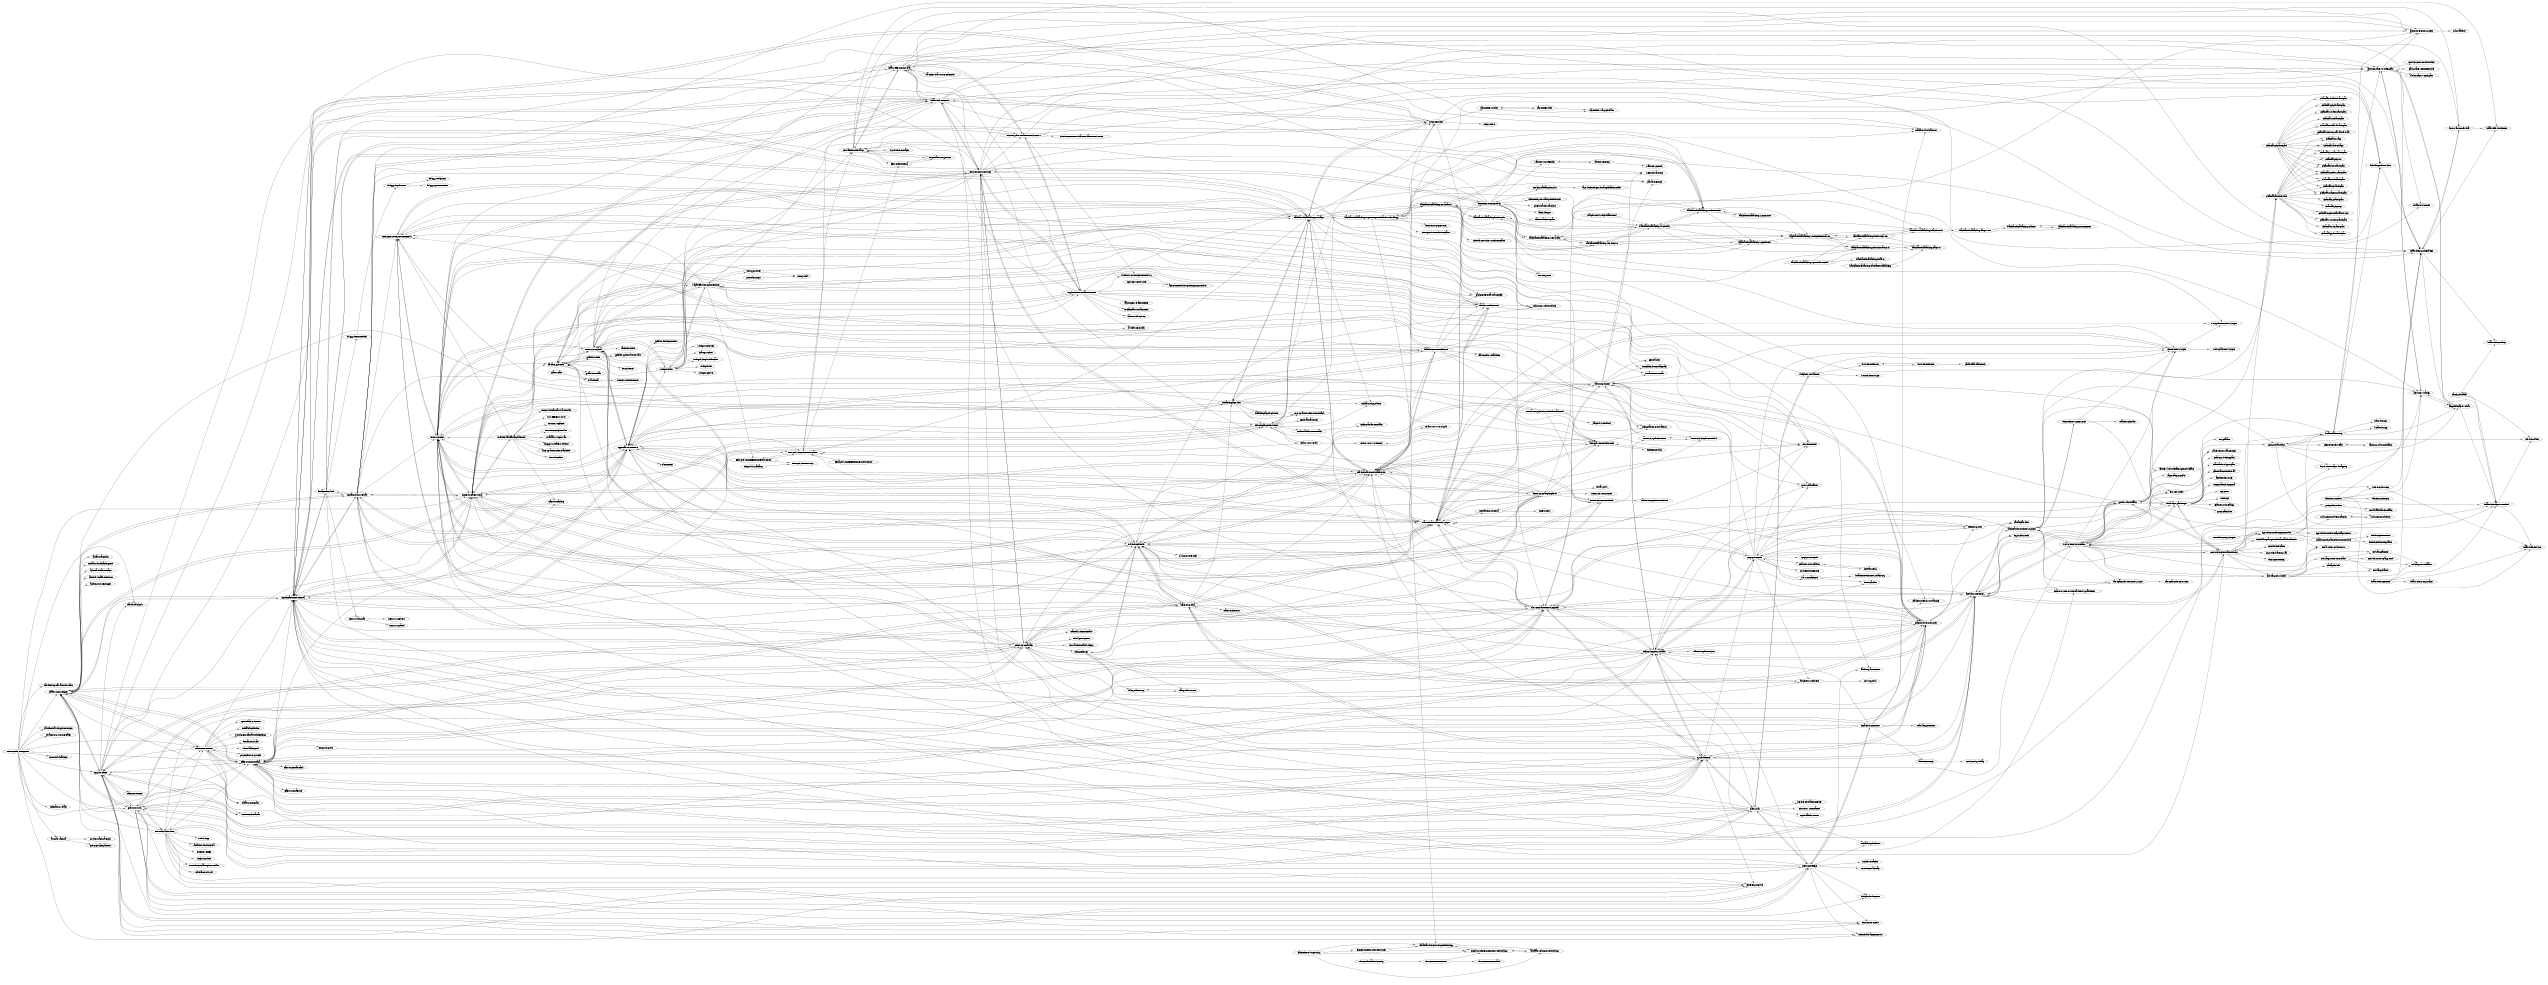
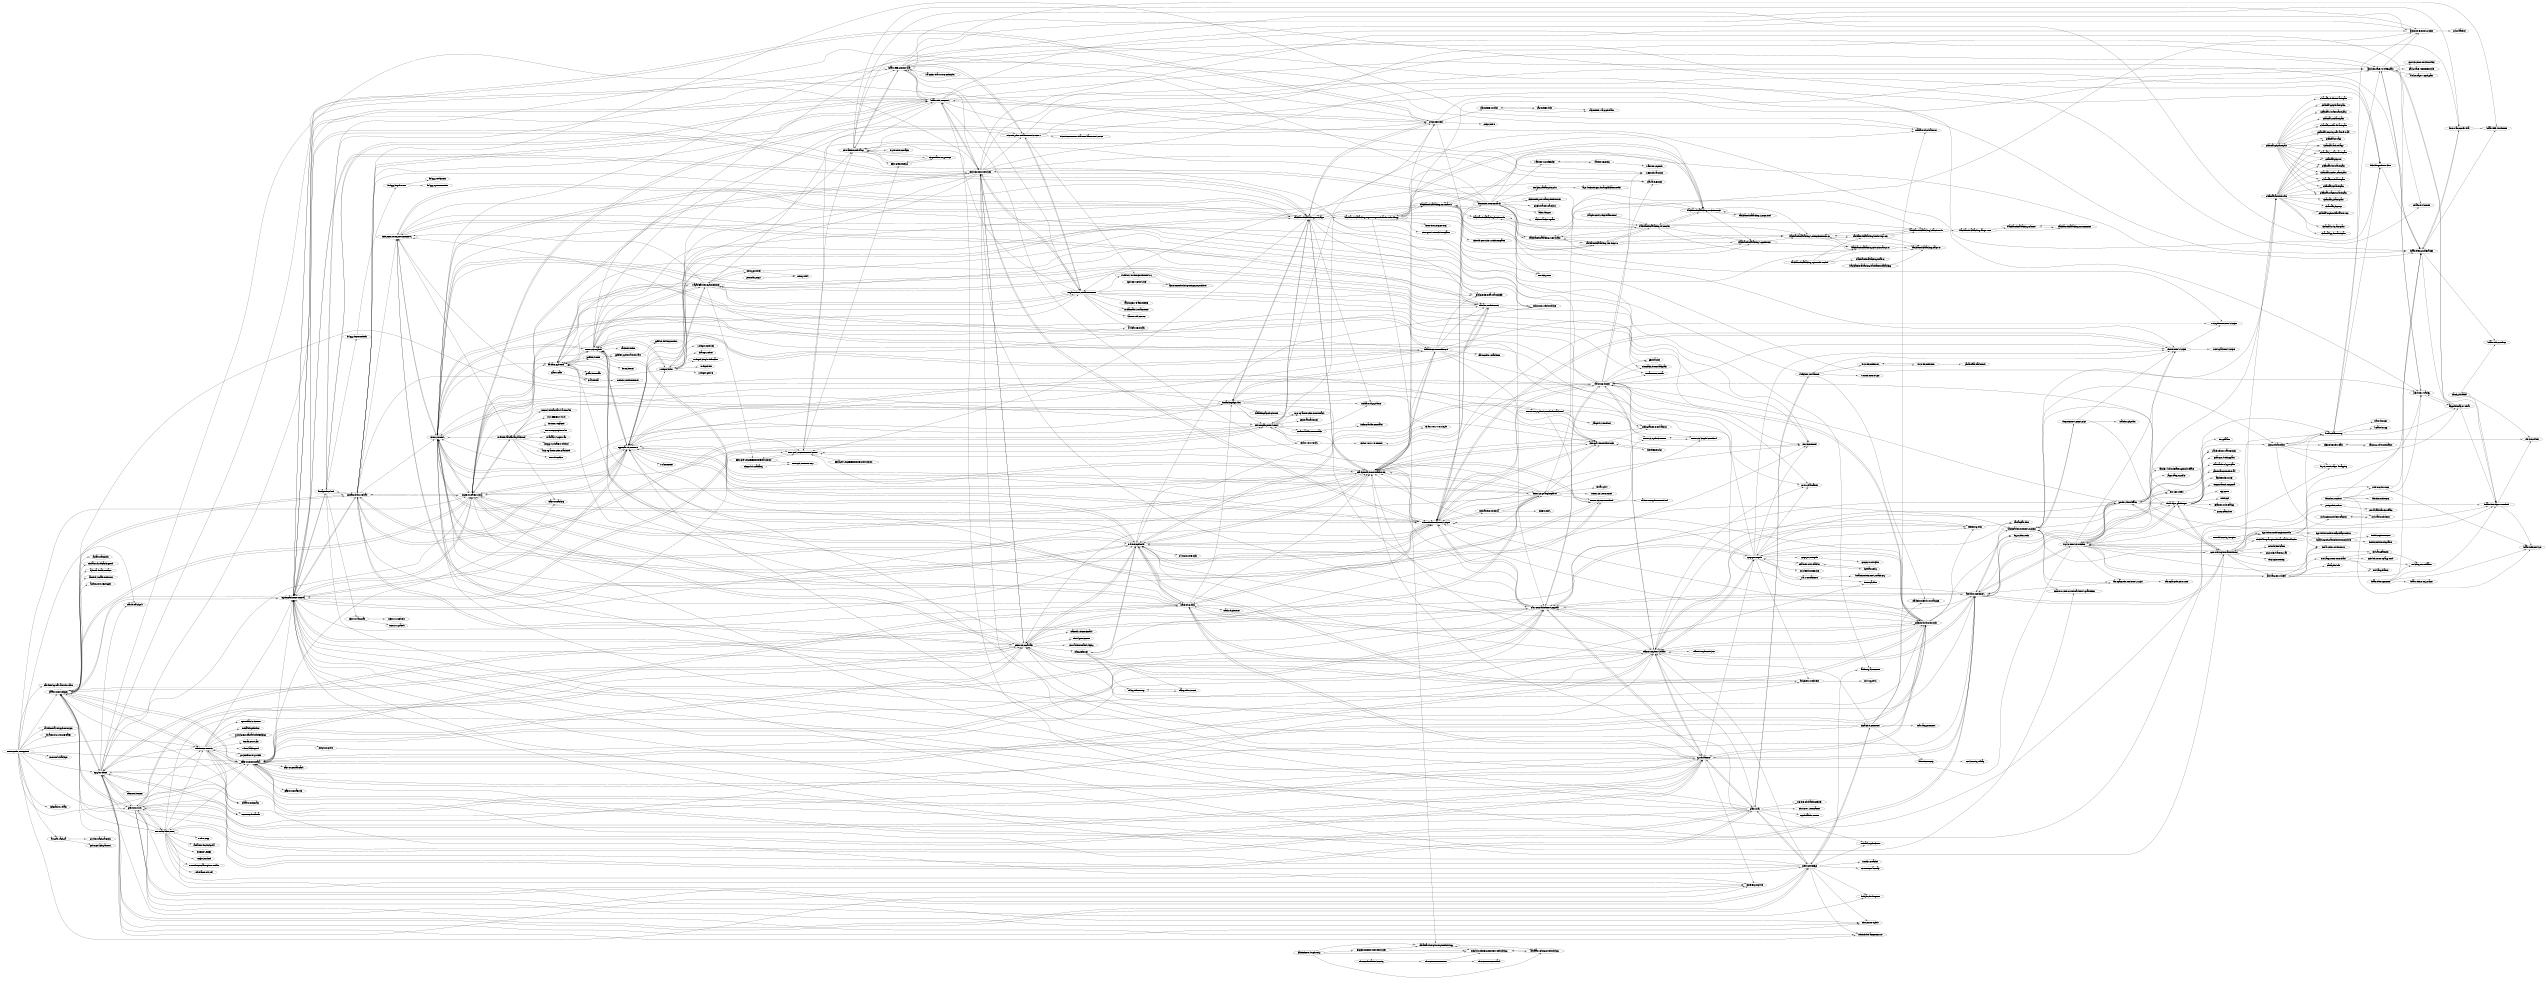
node "CleanTalk/wordpress-antispam": removed
node "the-deepnet/ddos": label "the-deepnet/ddos" -> "the-deepnet/php"
node "vozlt/nginx-module-sts": label "vozlt/nginx-module-sts" -> "vozlt/bad-module-sts"
node "vpnguy-zz/mssqldos": added
